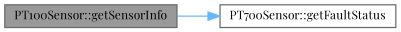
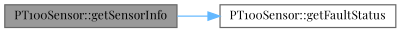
node "PT700Sensor::getFaultStatus": label "PT700Sensor::getFaultStatus" -> "PT100Sensor::getFaultStatus"
